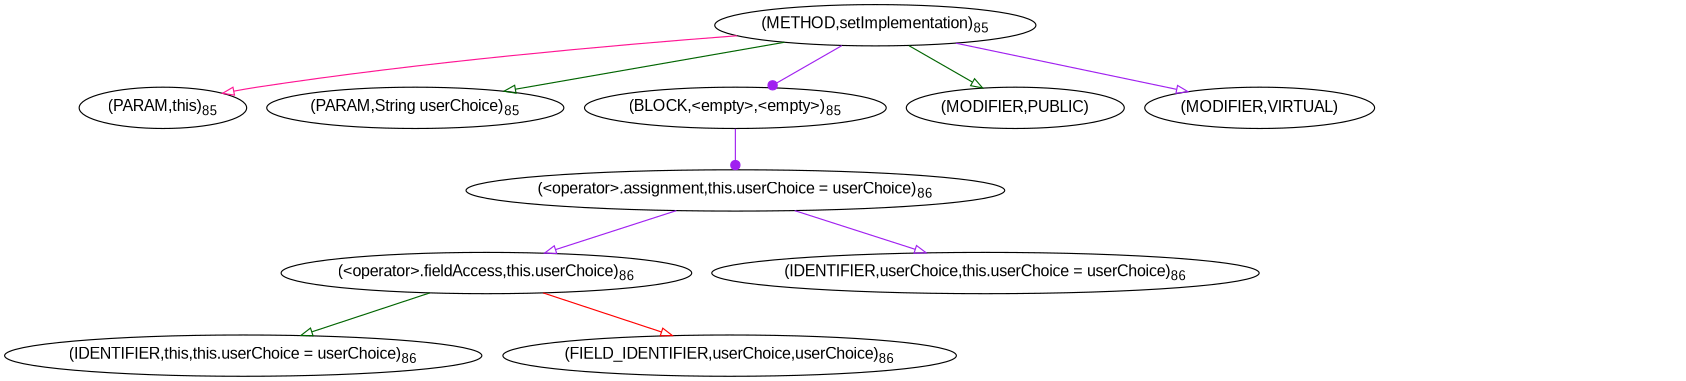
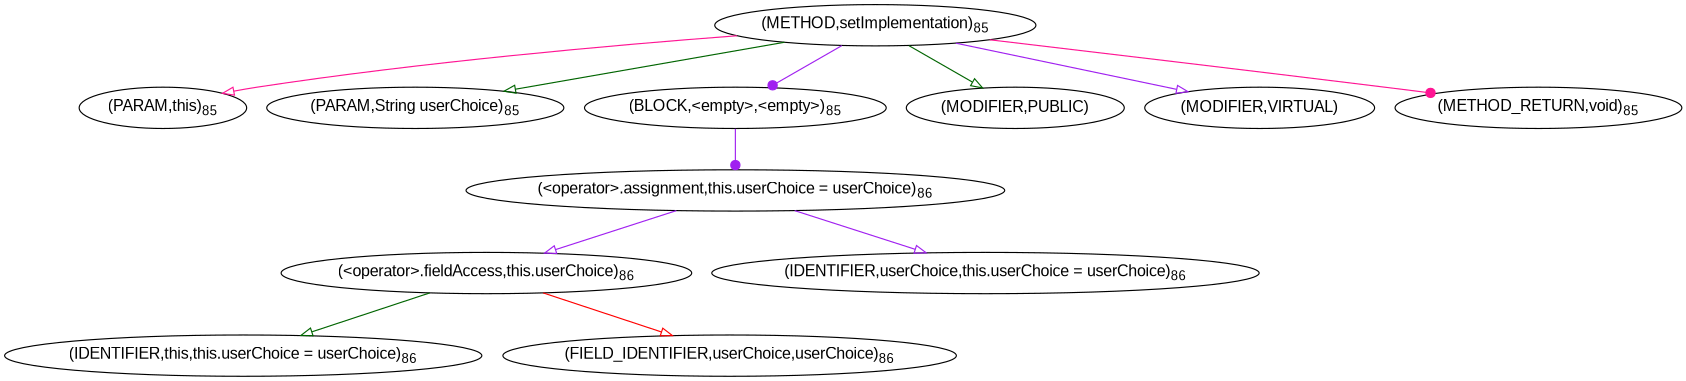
node "(METHOD_RETURN,void)": added
